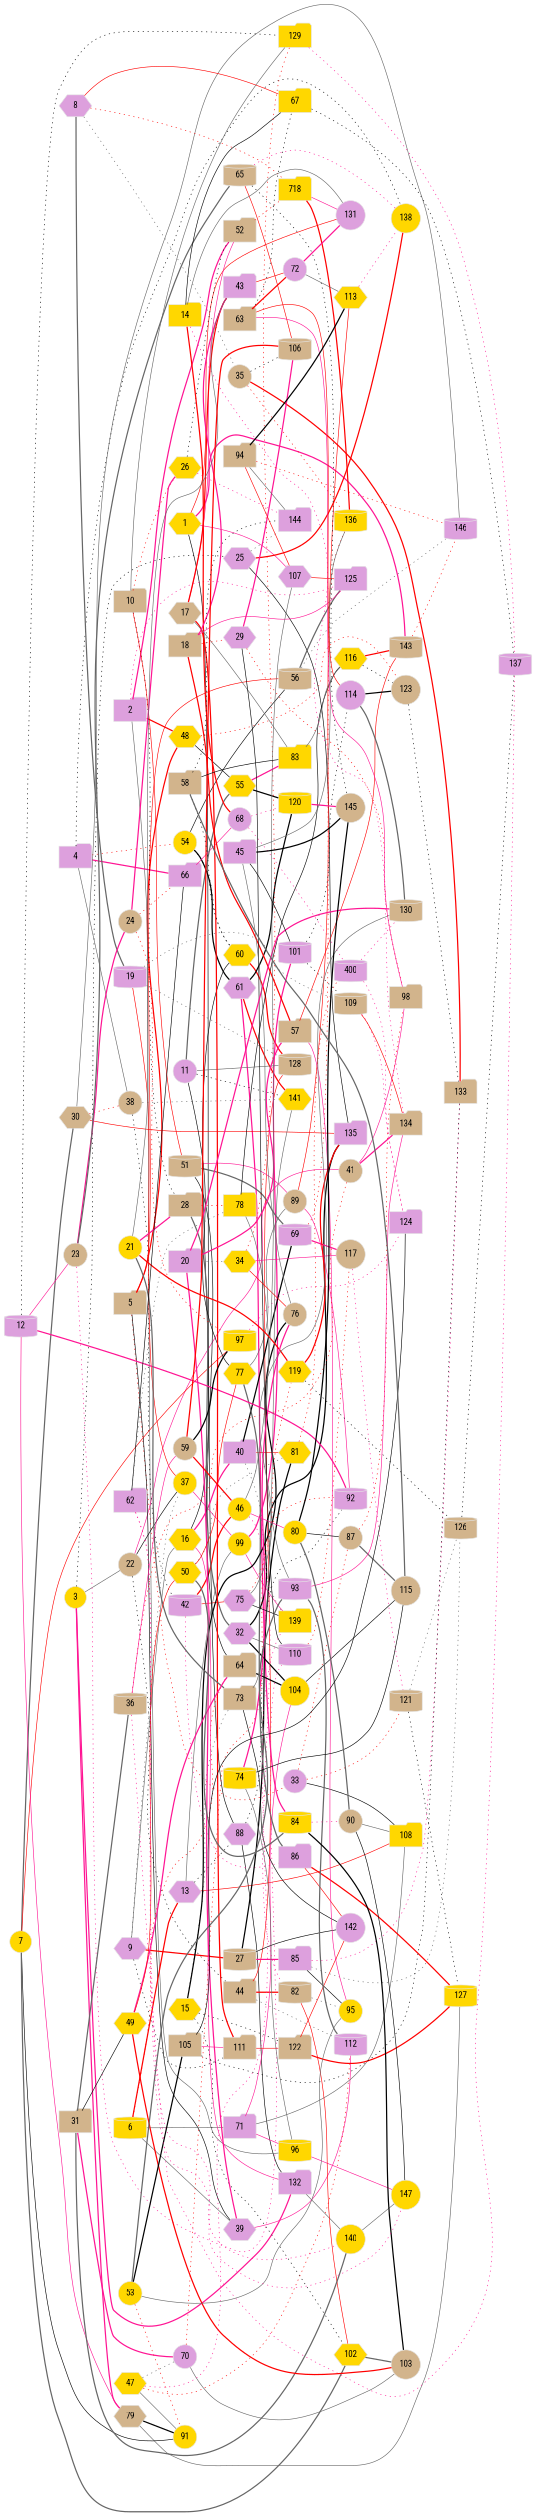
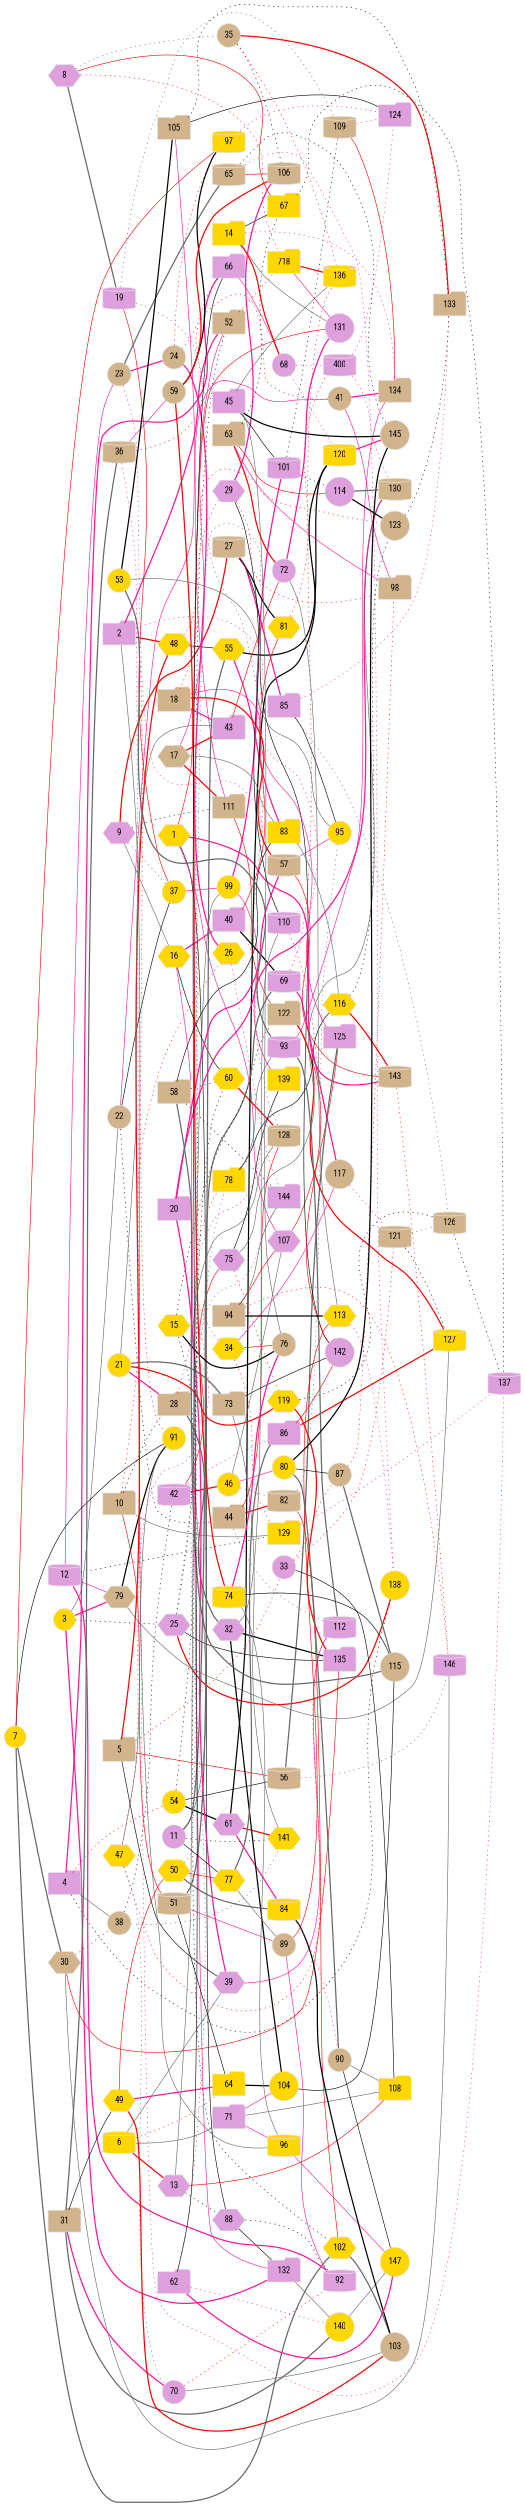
edge "52" -- "26": now "52" -- "25"
node "57": shape folder -> cylinder
edge "59" -- "46": now "59" -- "74"
node "64": fillcolor tan -> gold
edge "62" -- "147": style dotted -> bold
